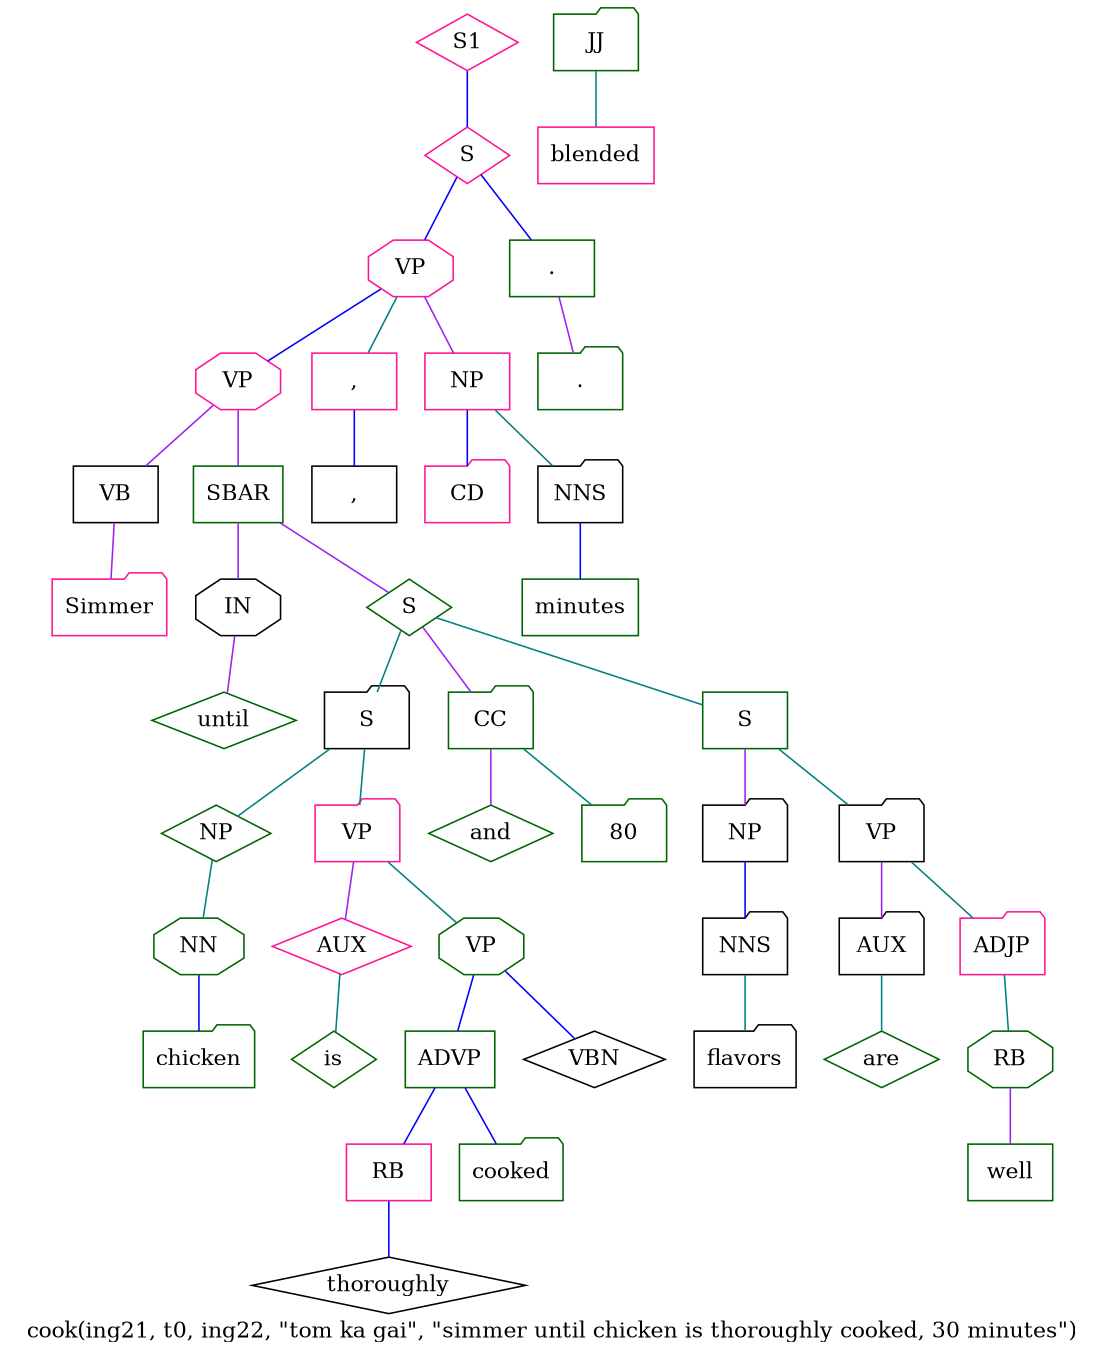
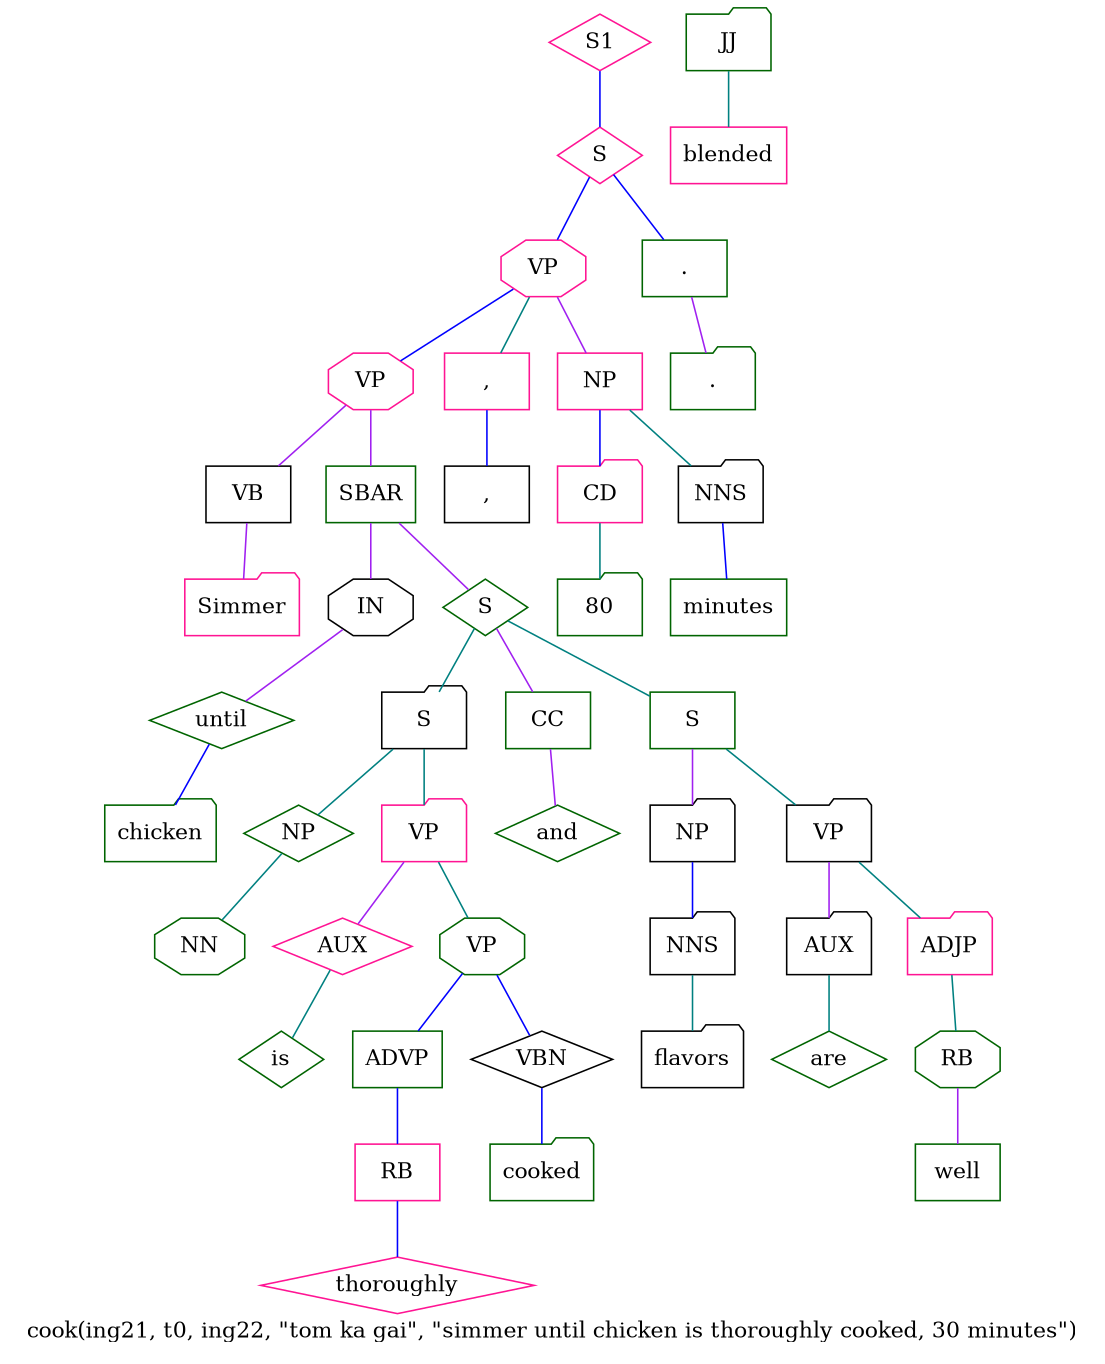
node "CC": shape folder -> box
edge "CC" -- "80": now "CD" -- "80"
edge "NN" -- "chicken": now "until" -- "chicken"
edge "ADVP" -- "cooked": now "VBN" -- "cooked"
node "thoroughly": color black -> deeppink
